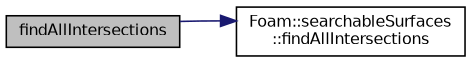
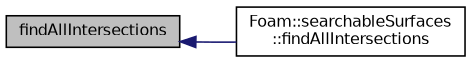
edge "findAllIntersections" -> "Foam::searchableSurfaces ::findAllIntersections": reversed
